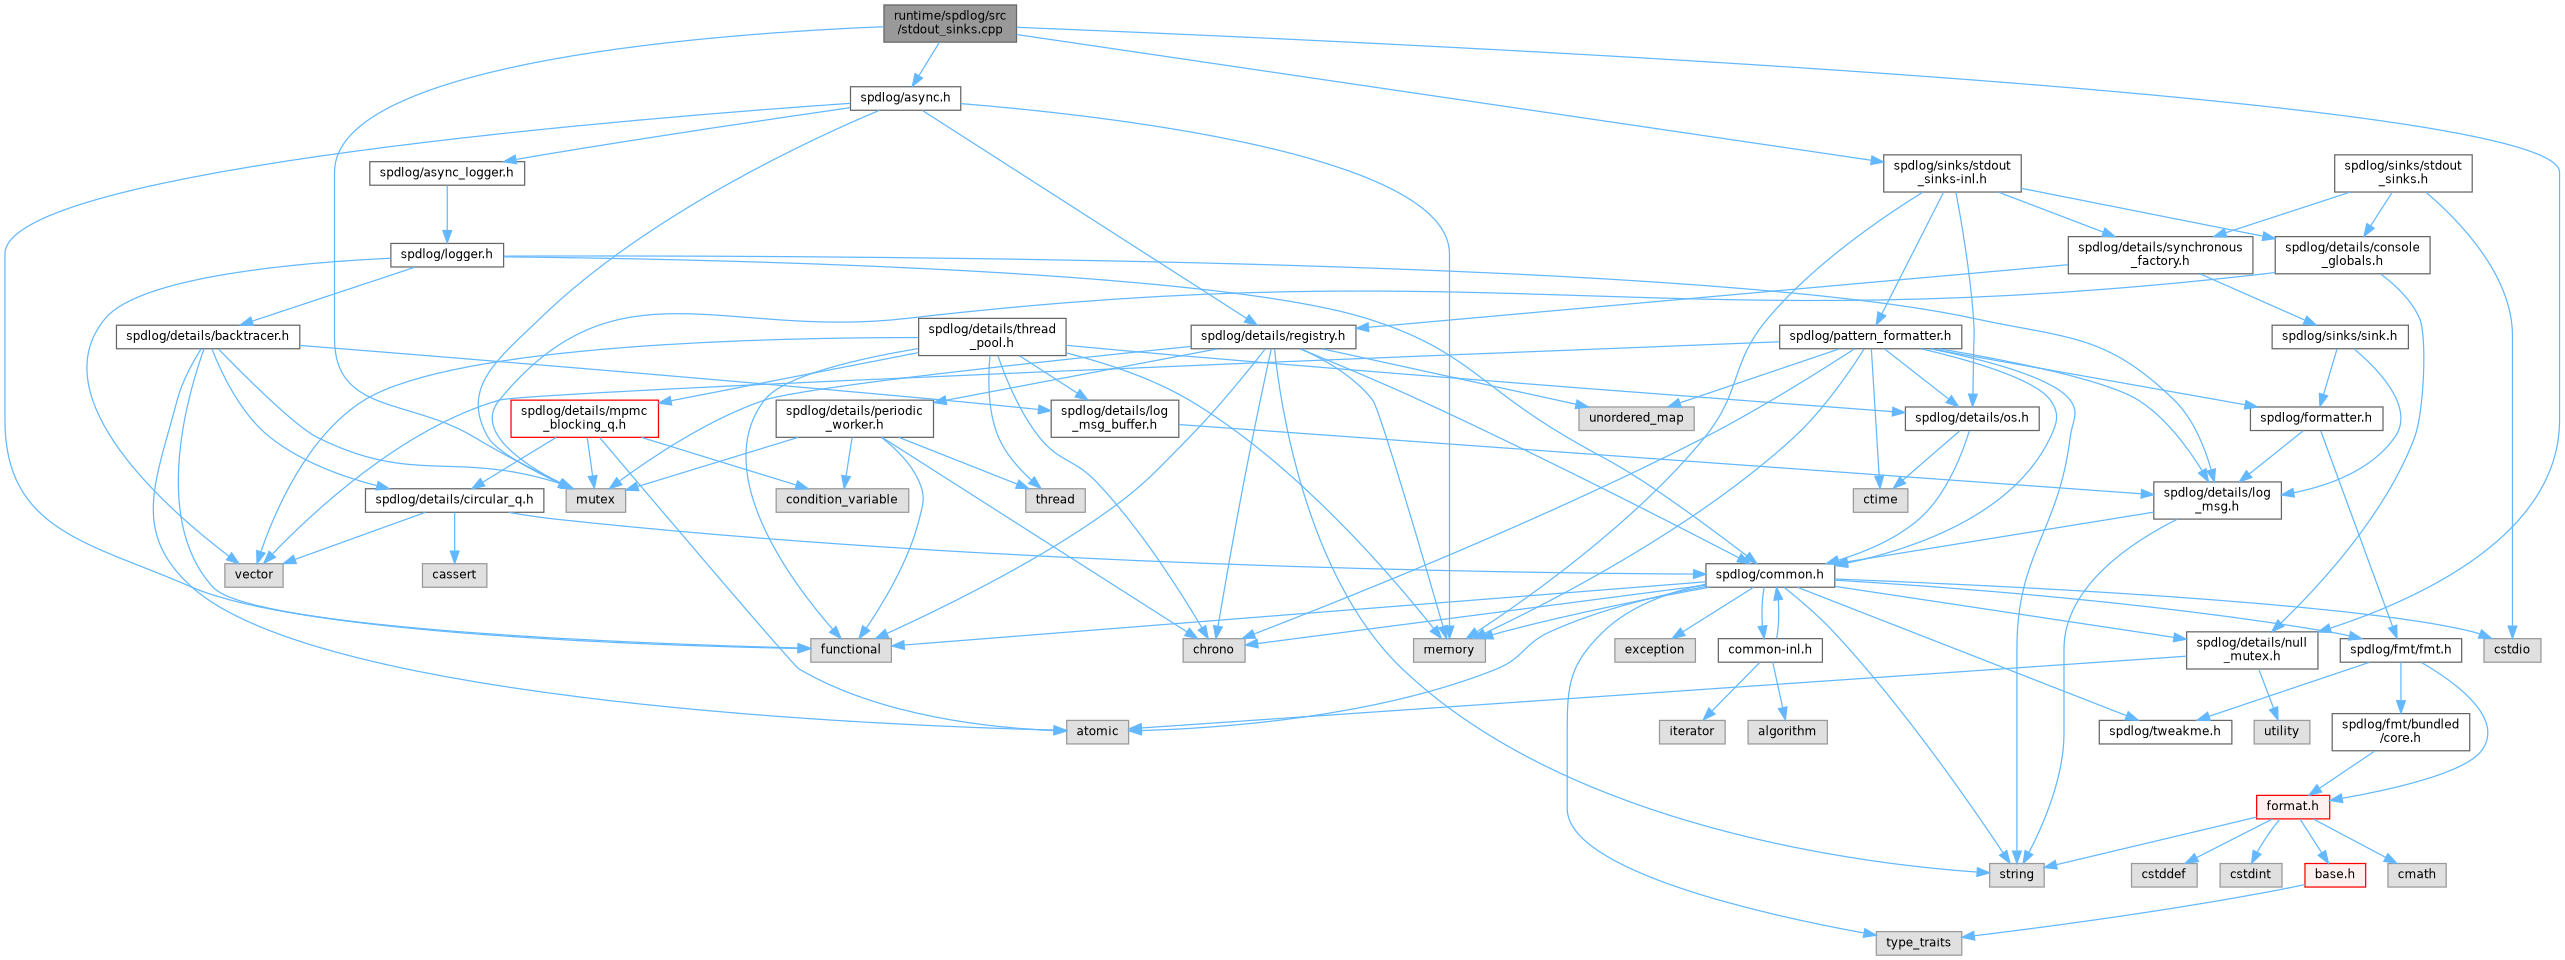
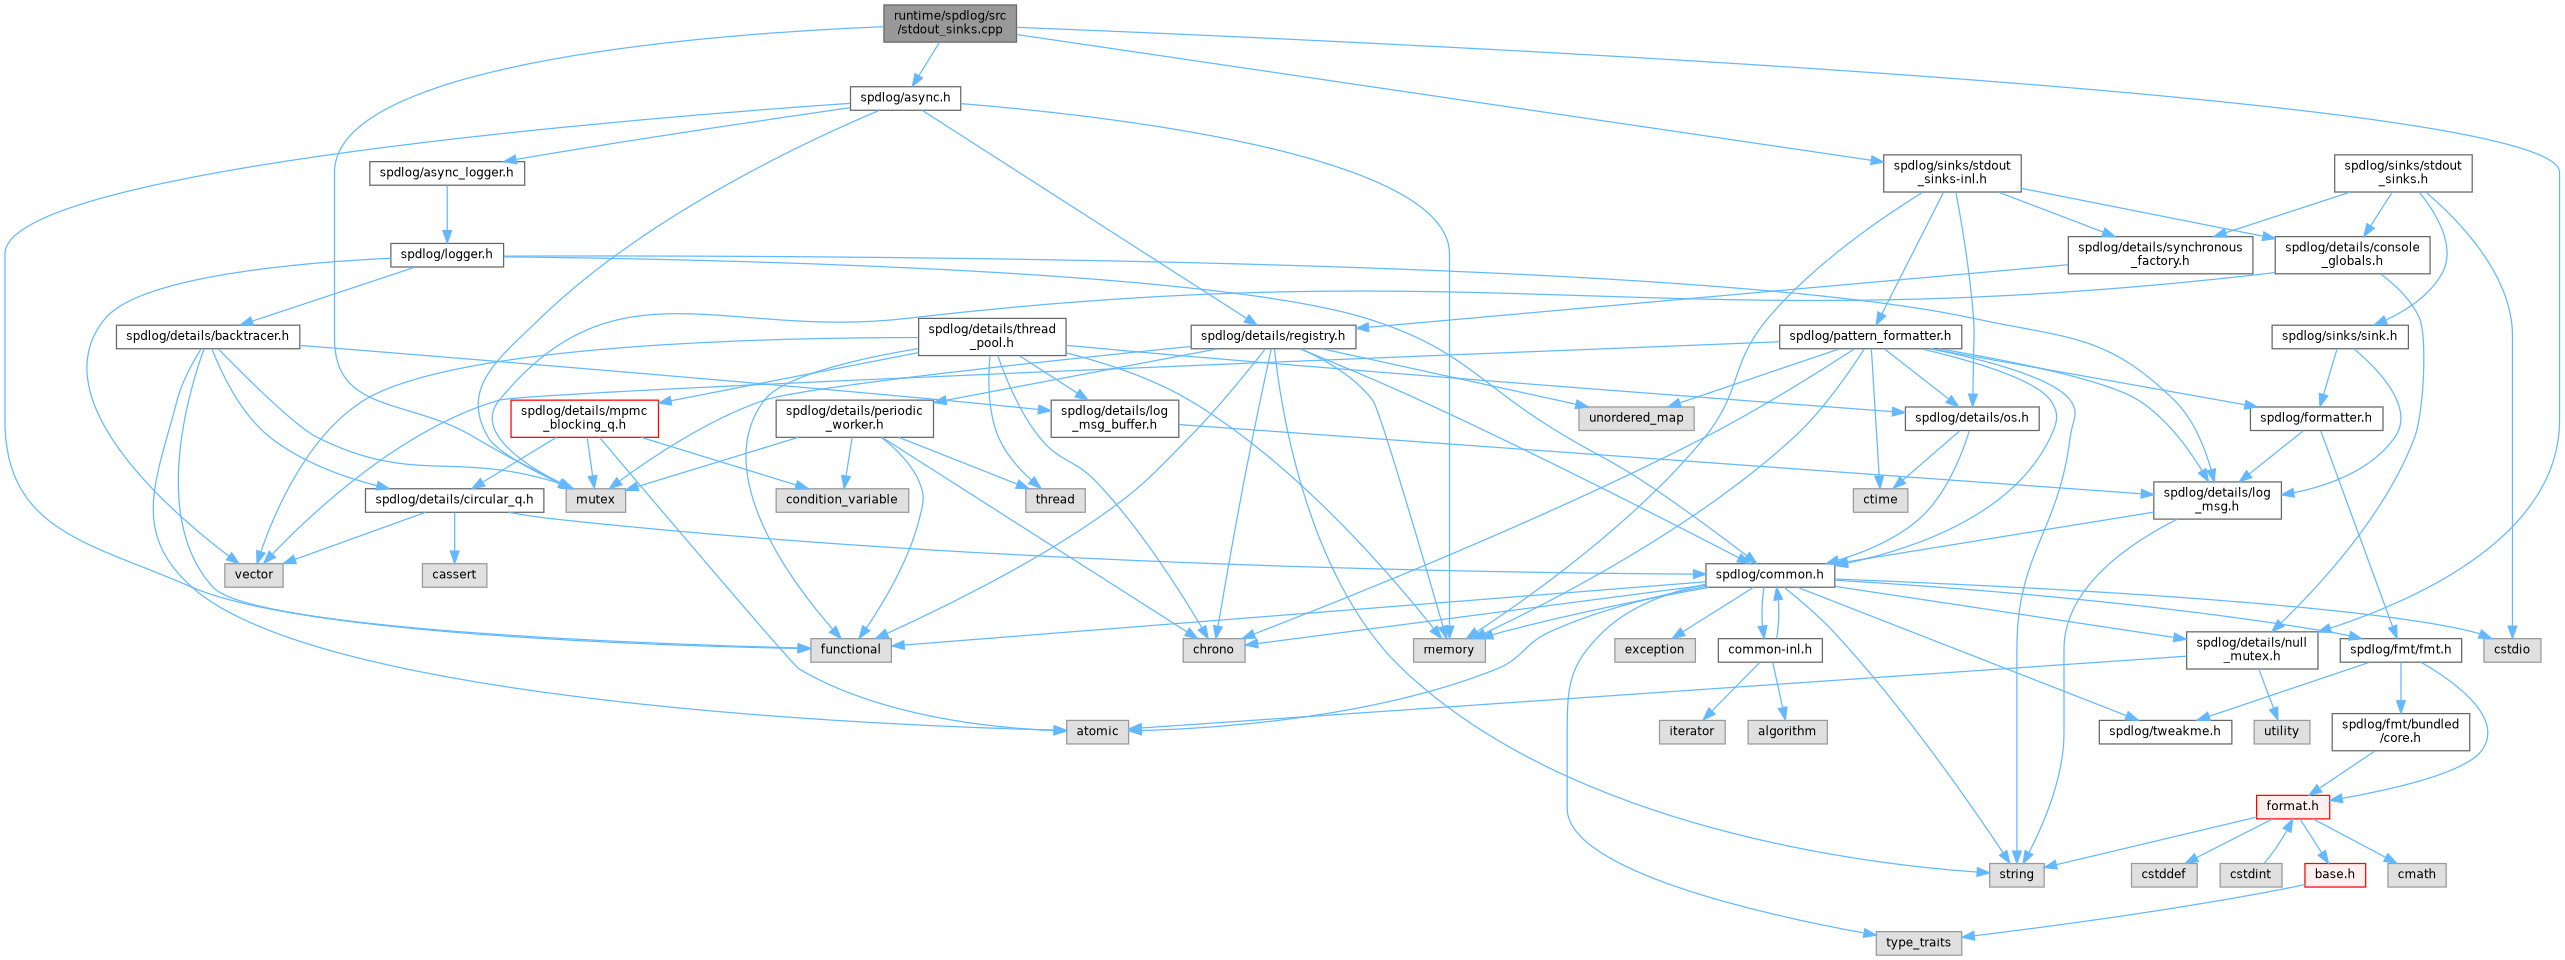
edge "spdlog/details/synchronous _factory.h" -> "spdlog/sinks/sink.h": now "spdlog/sinks/stdout _sinks.h" -> "spdlog/sinks/sink.h"
edge "format.h" -> "cstdint": reversed
